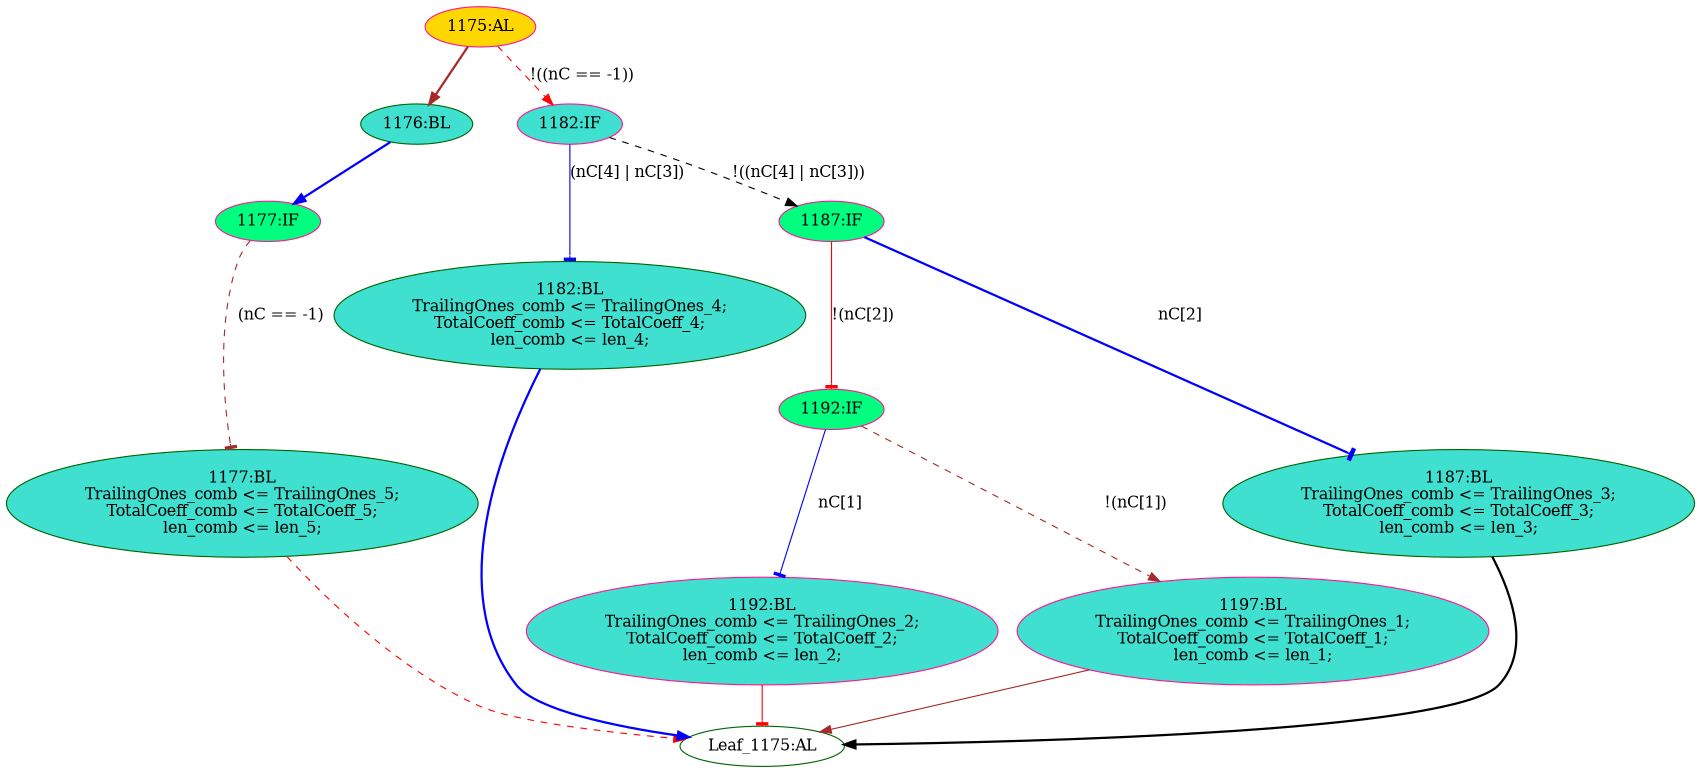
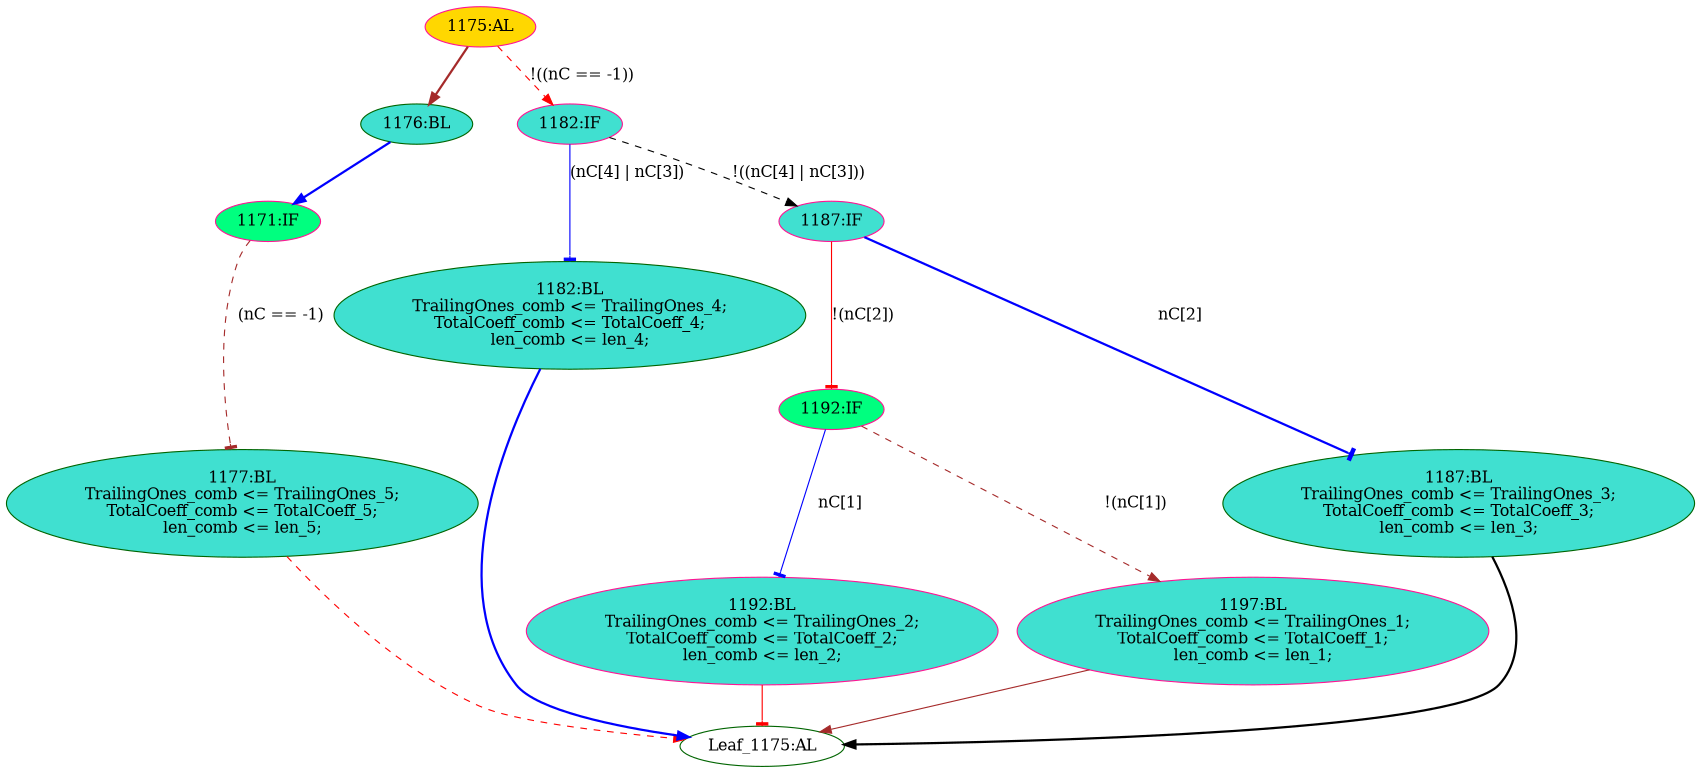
node "1177:IF": label "1177:IF" -> "1171:IF"
node "1187:IF": fillcolor springgreen -> turquoise
